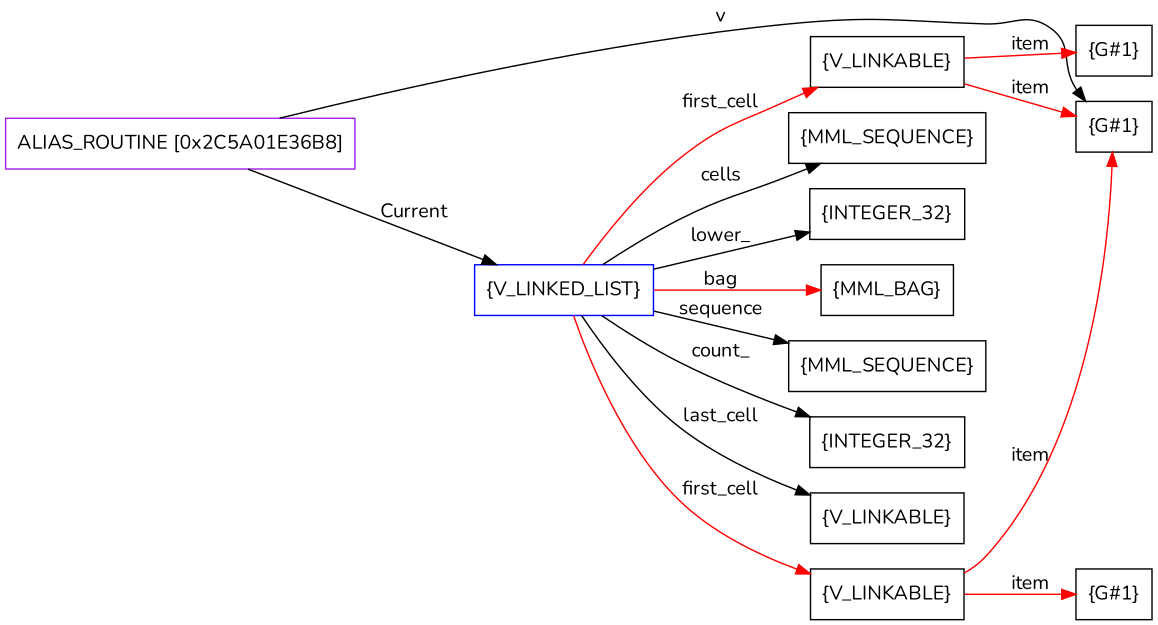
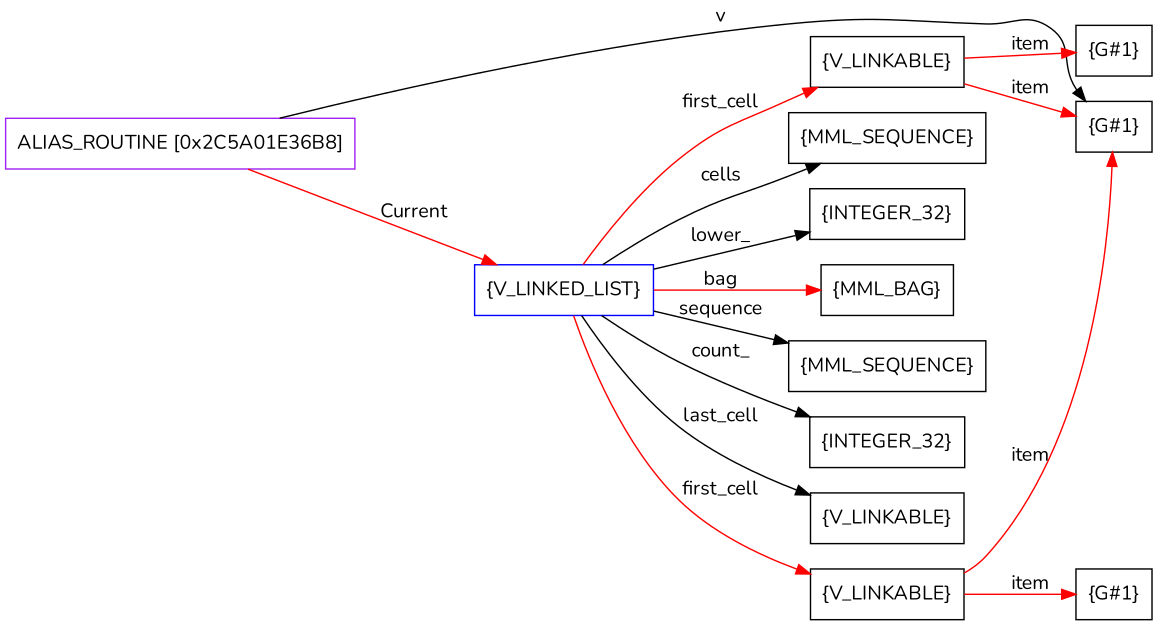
edge "ALIAS_ROUTINE [0x2C5A01E36B8]" -> "{V_LINKED_LIST}": color black -> red
